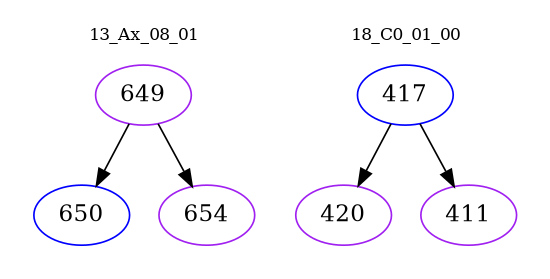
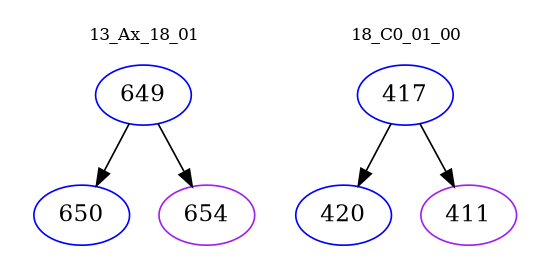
cluster "13_Ax_08_01": label "13_Ax_08_01" -> "13_Ax_18_01"
node "649": color purple -> blue
node "420": color purple -> blue
